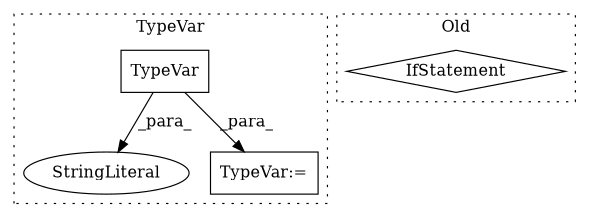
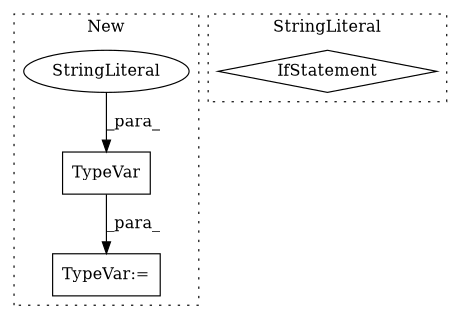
cluster "TypeVar": label "TypeVar" -> "New"
cluster "Old": label "Old" -> "StringLiteral"
edge "TypeVar" -> "StringLiteral": reversed
